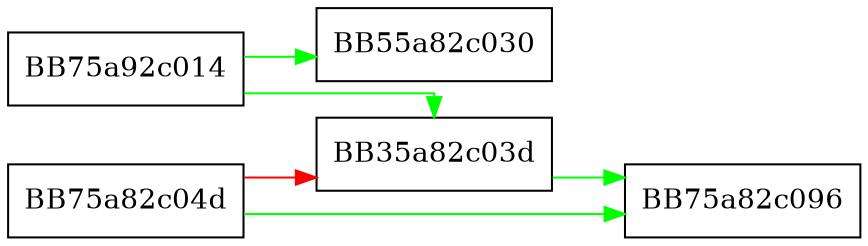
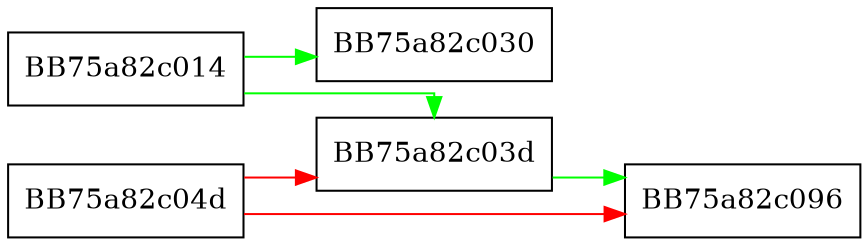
node "BB55a82c030": label "BB55a82c030" -> "BB75a82c030"
node "BB75a92c014": label "BB75a92c014" -> "BB75a82c014"
node "BB35a82c03d": label "BB35a82c03d" -> "BB75a82c03d"
edge "BB75a82c04d" -> "BB75a82c096": color green -> red
